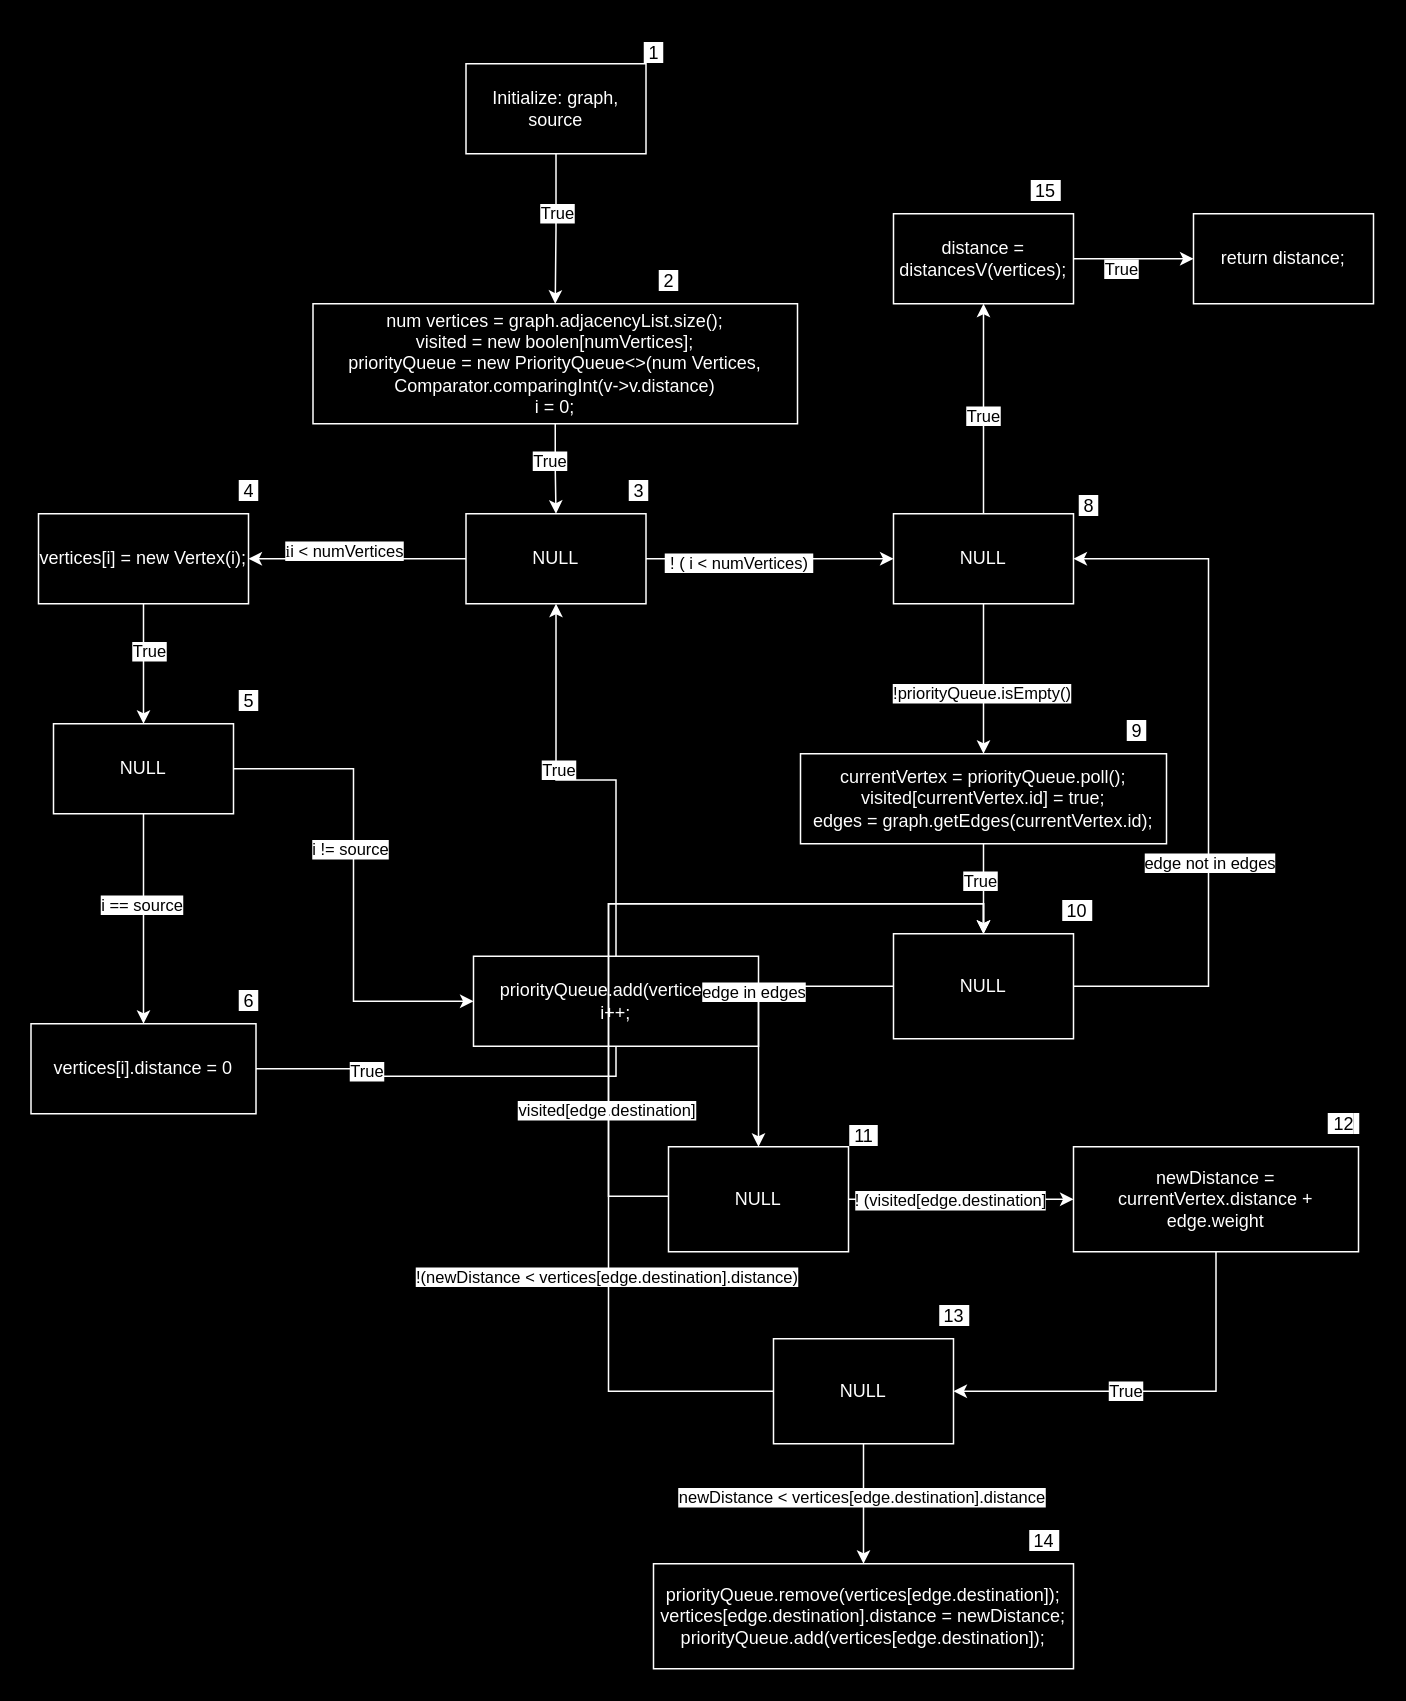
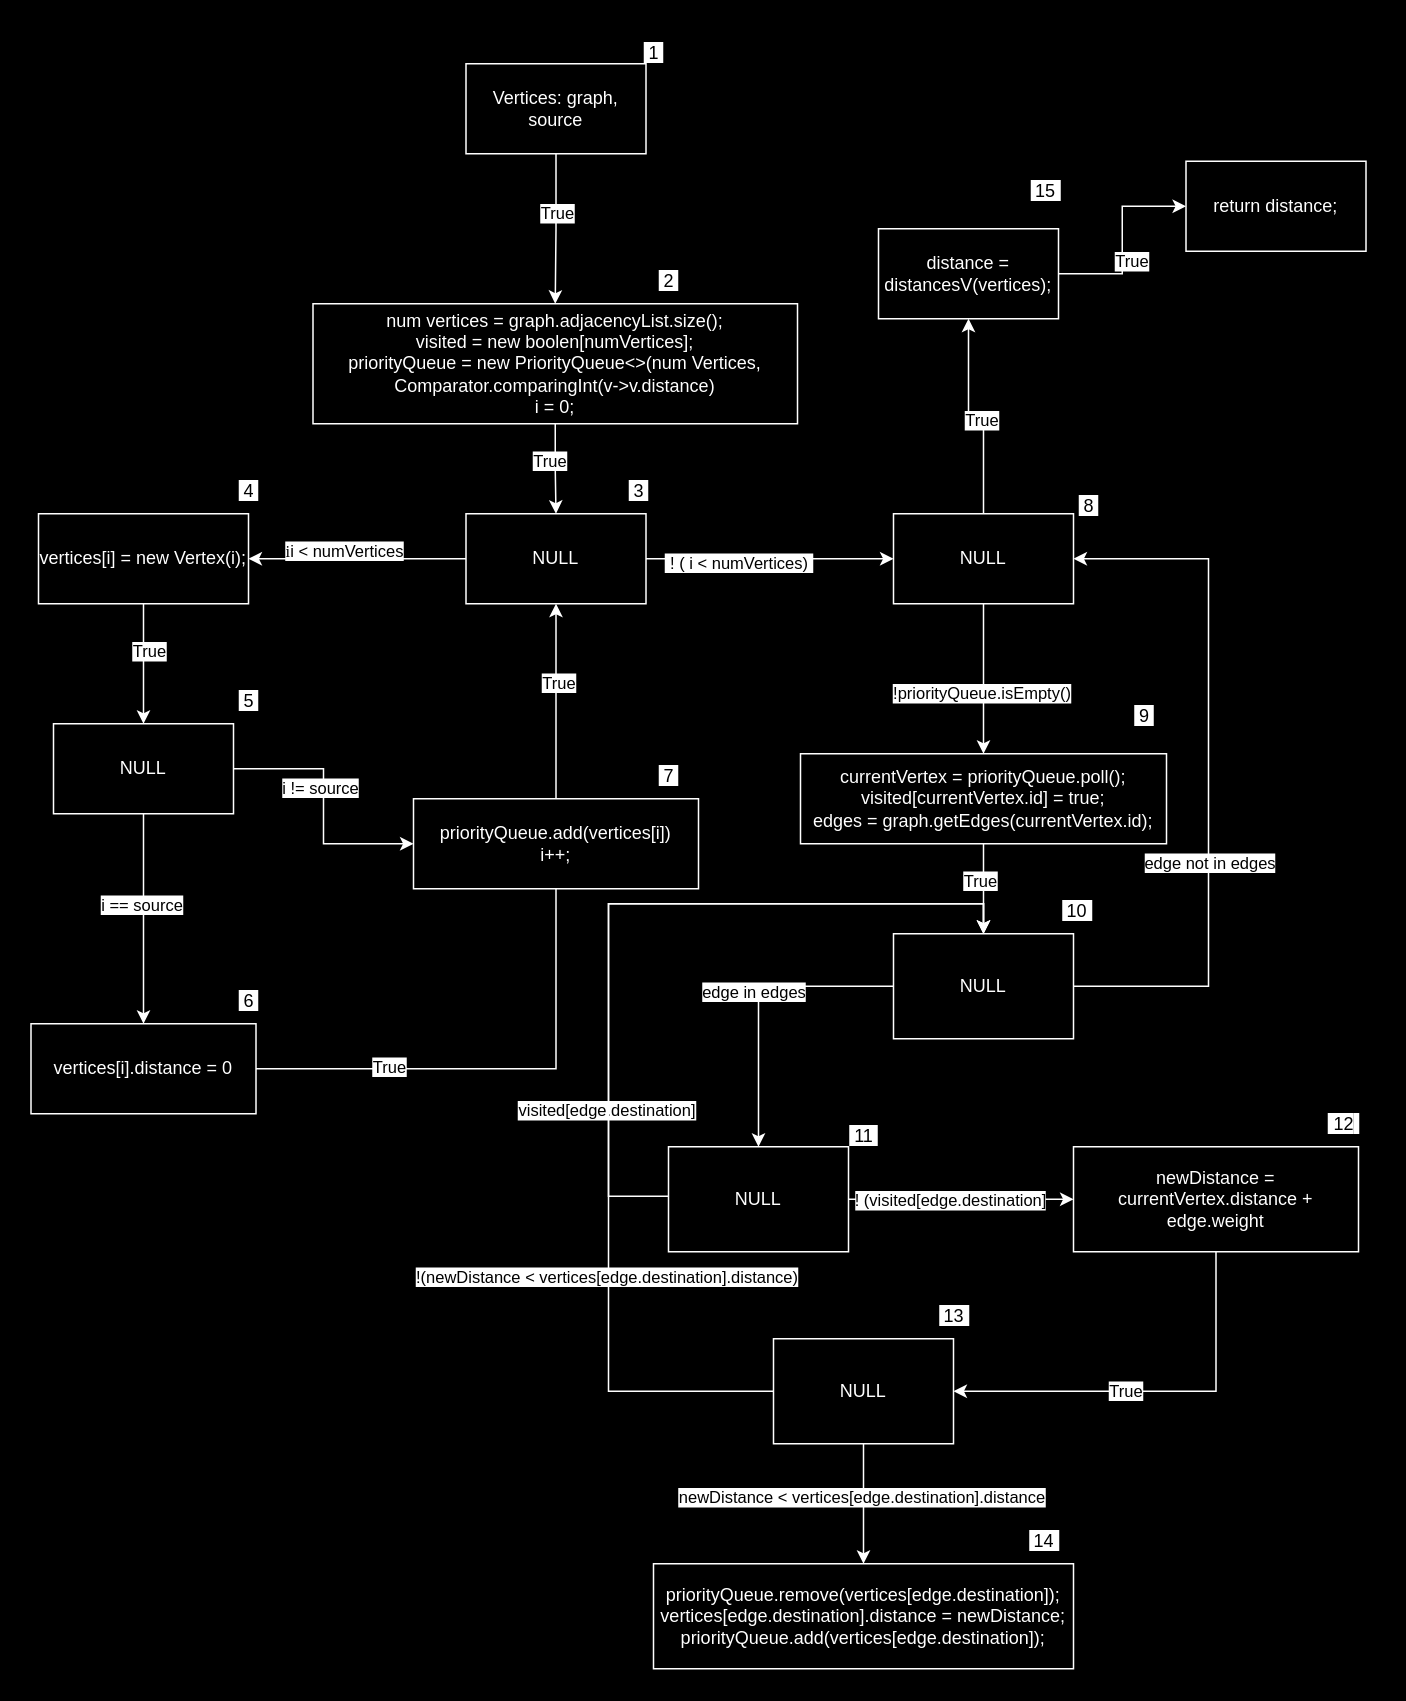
node "Initialize: graph, source": label "Initialize: graph, source" -> "Vertices: graph, source"
node "distance = distancesV(vertices);": moved (983, 259) -> (968, 274)
node "return distance;": moved (1283, 259) -> (1276, 206)
node "9": moved (1136, 731) -> (1144, 716)
node "7": added
node "priorityQueue.add(vertices[i]) i++;": moved (616, 1001) -> (556, 844)
